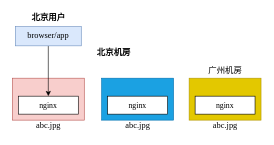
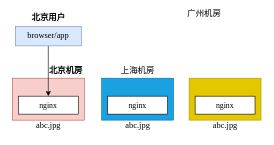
node "北京机房": moved (114, 53) -> (66, 71)
node "上海机房": added
node "广州机房": moved (225, 71) -> (204, 14)
